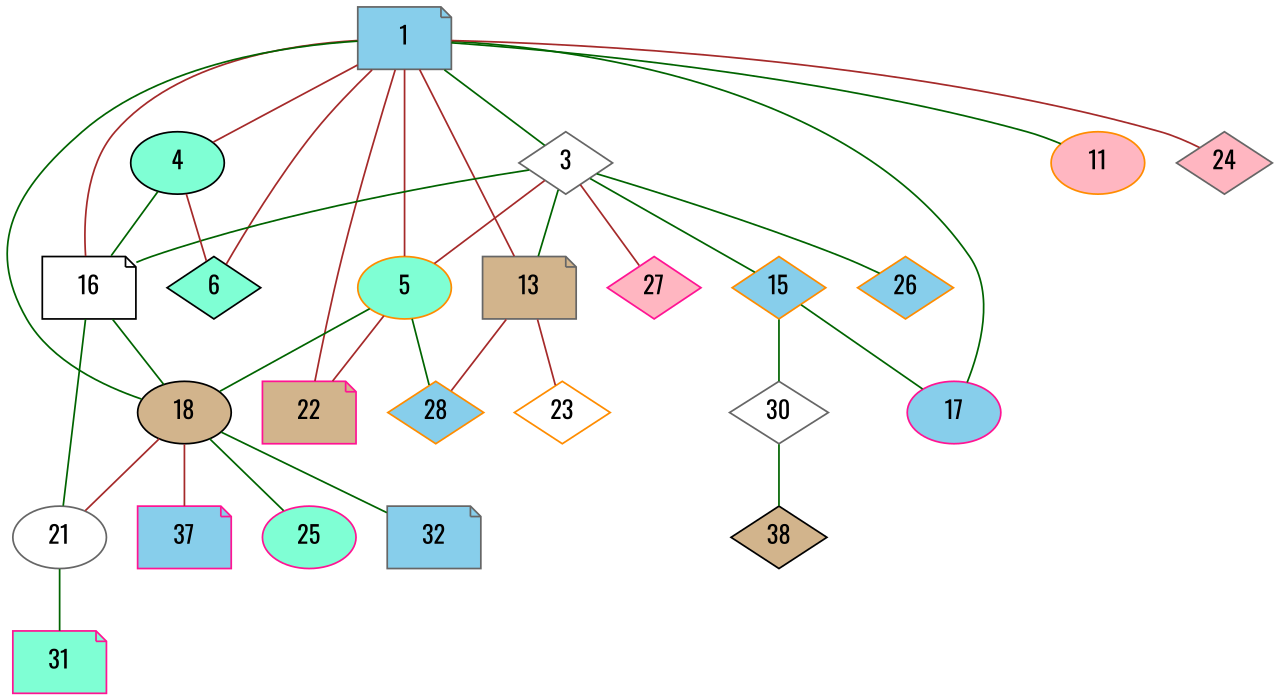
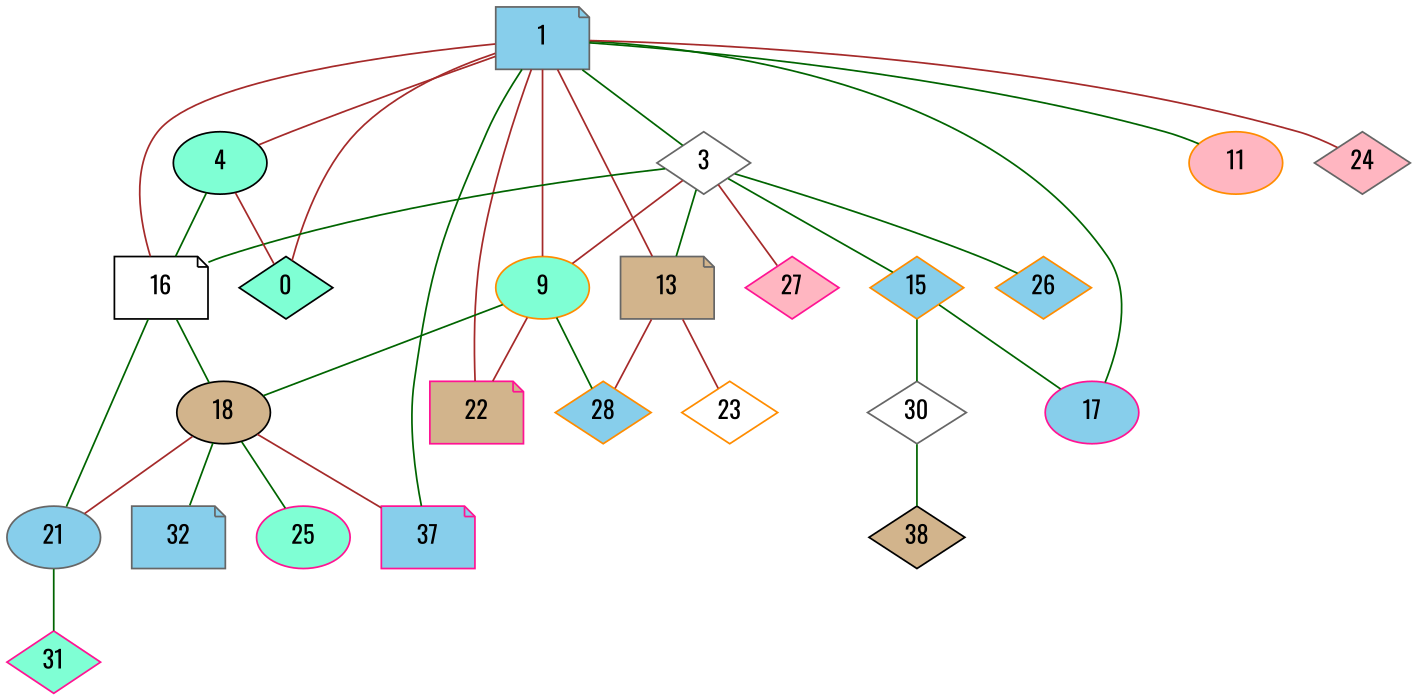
edge "1" -- "18": now "1" -- "37"
node "6": label "6" -> "0"
node "5": label "5" -> "9"
node "21": fillcolor white -> skyblue
node "31": shape note -> diamond
